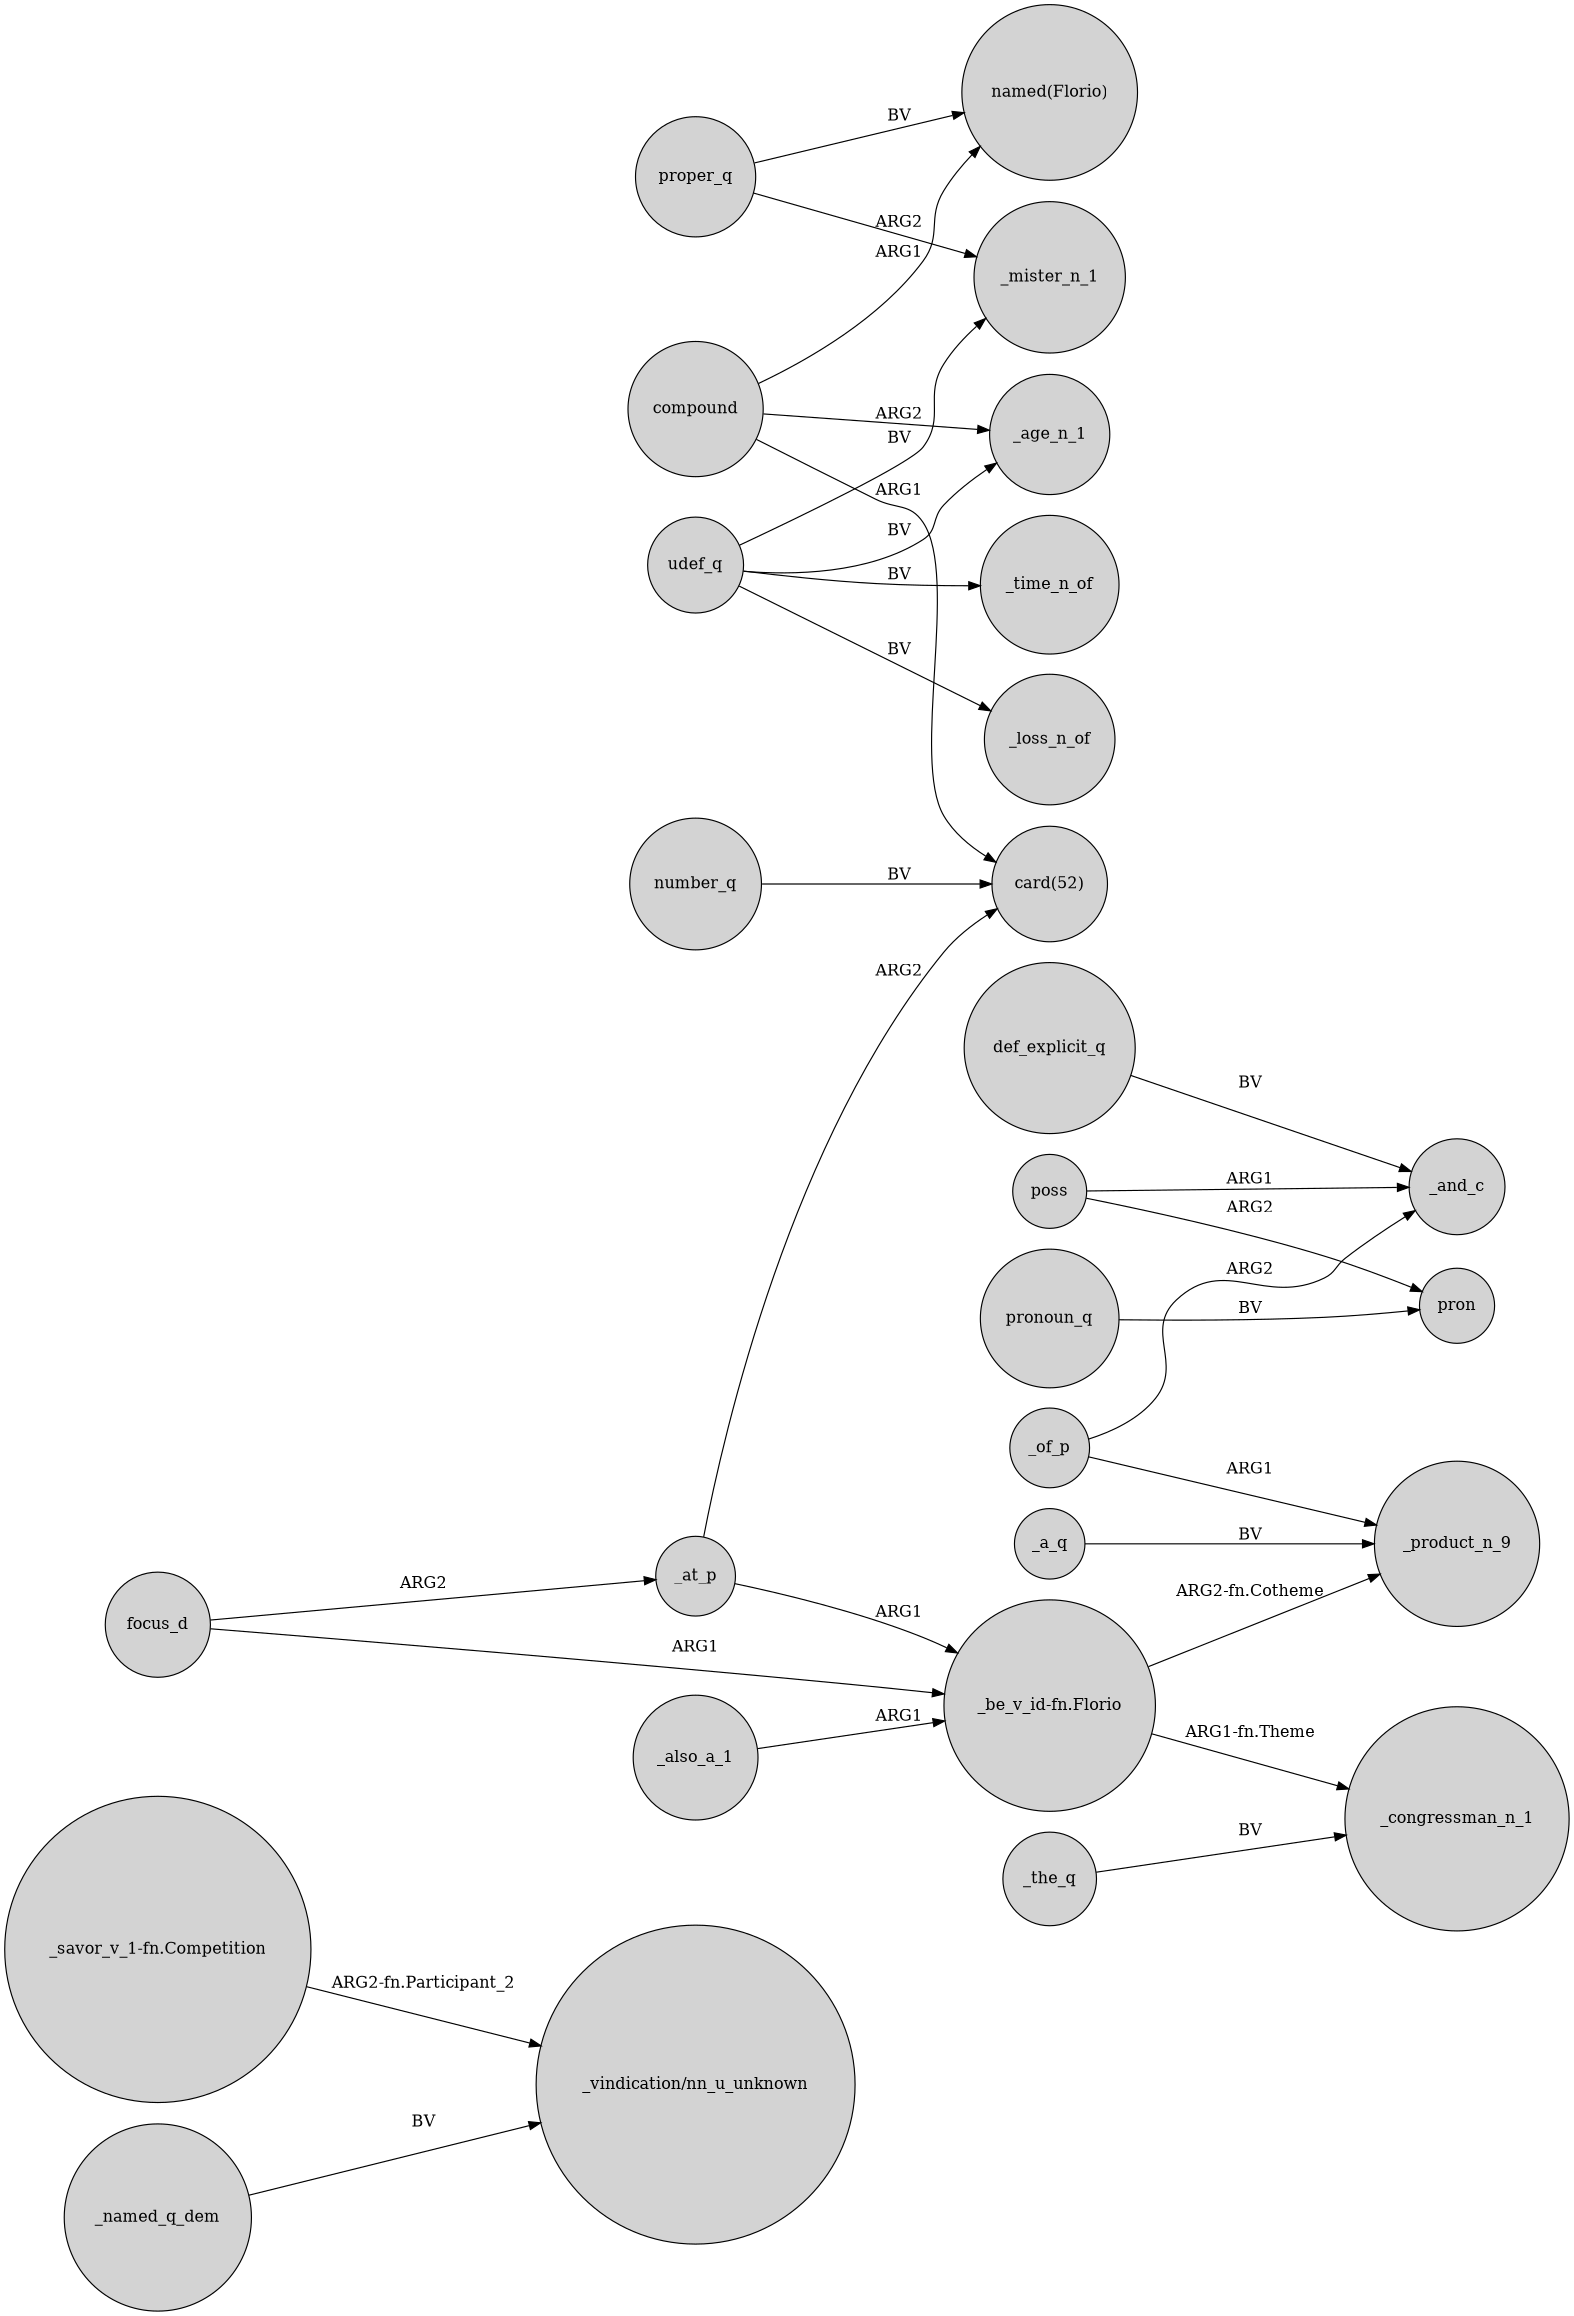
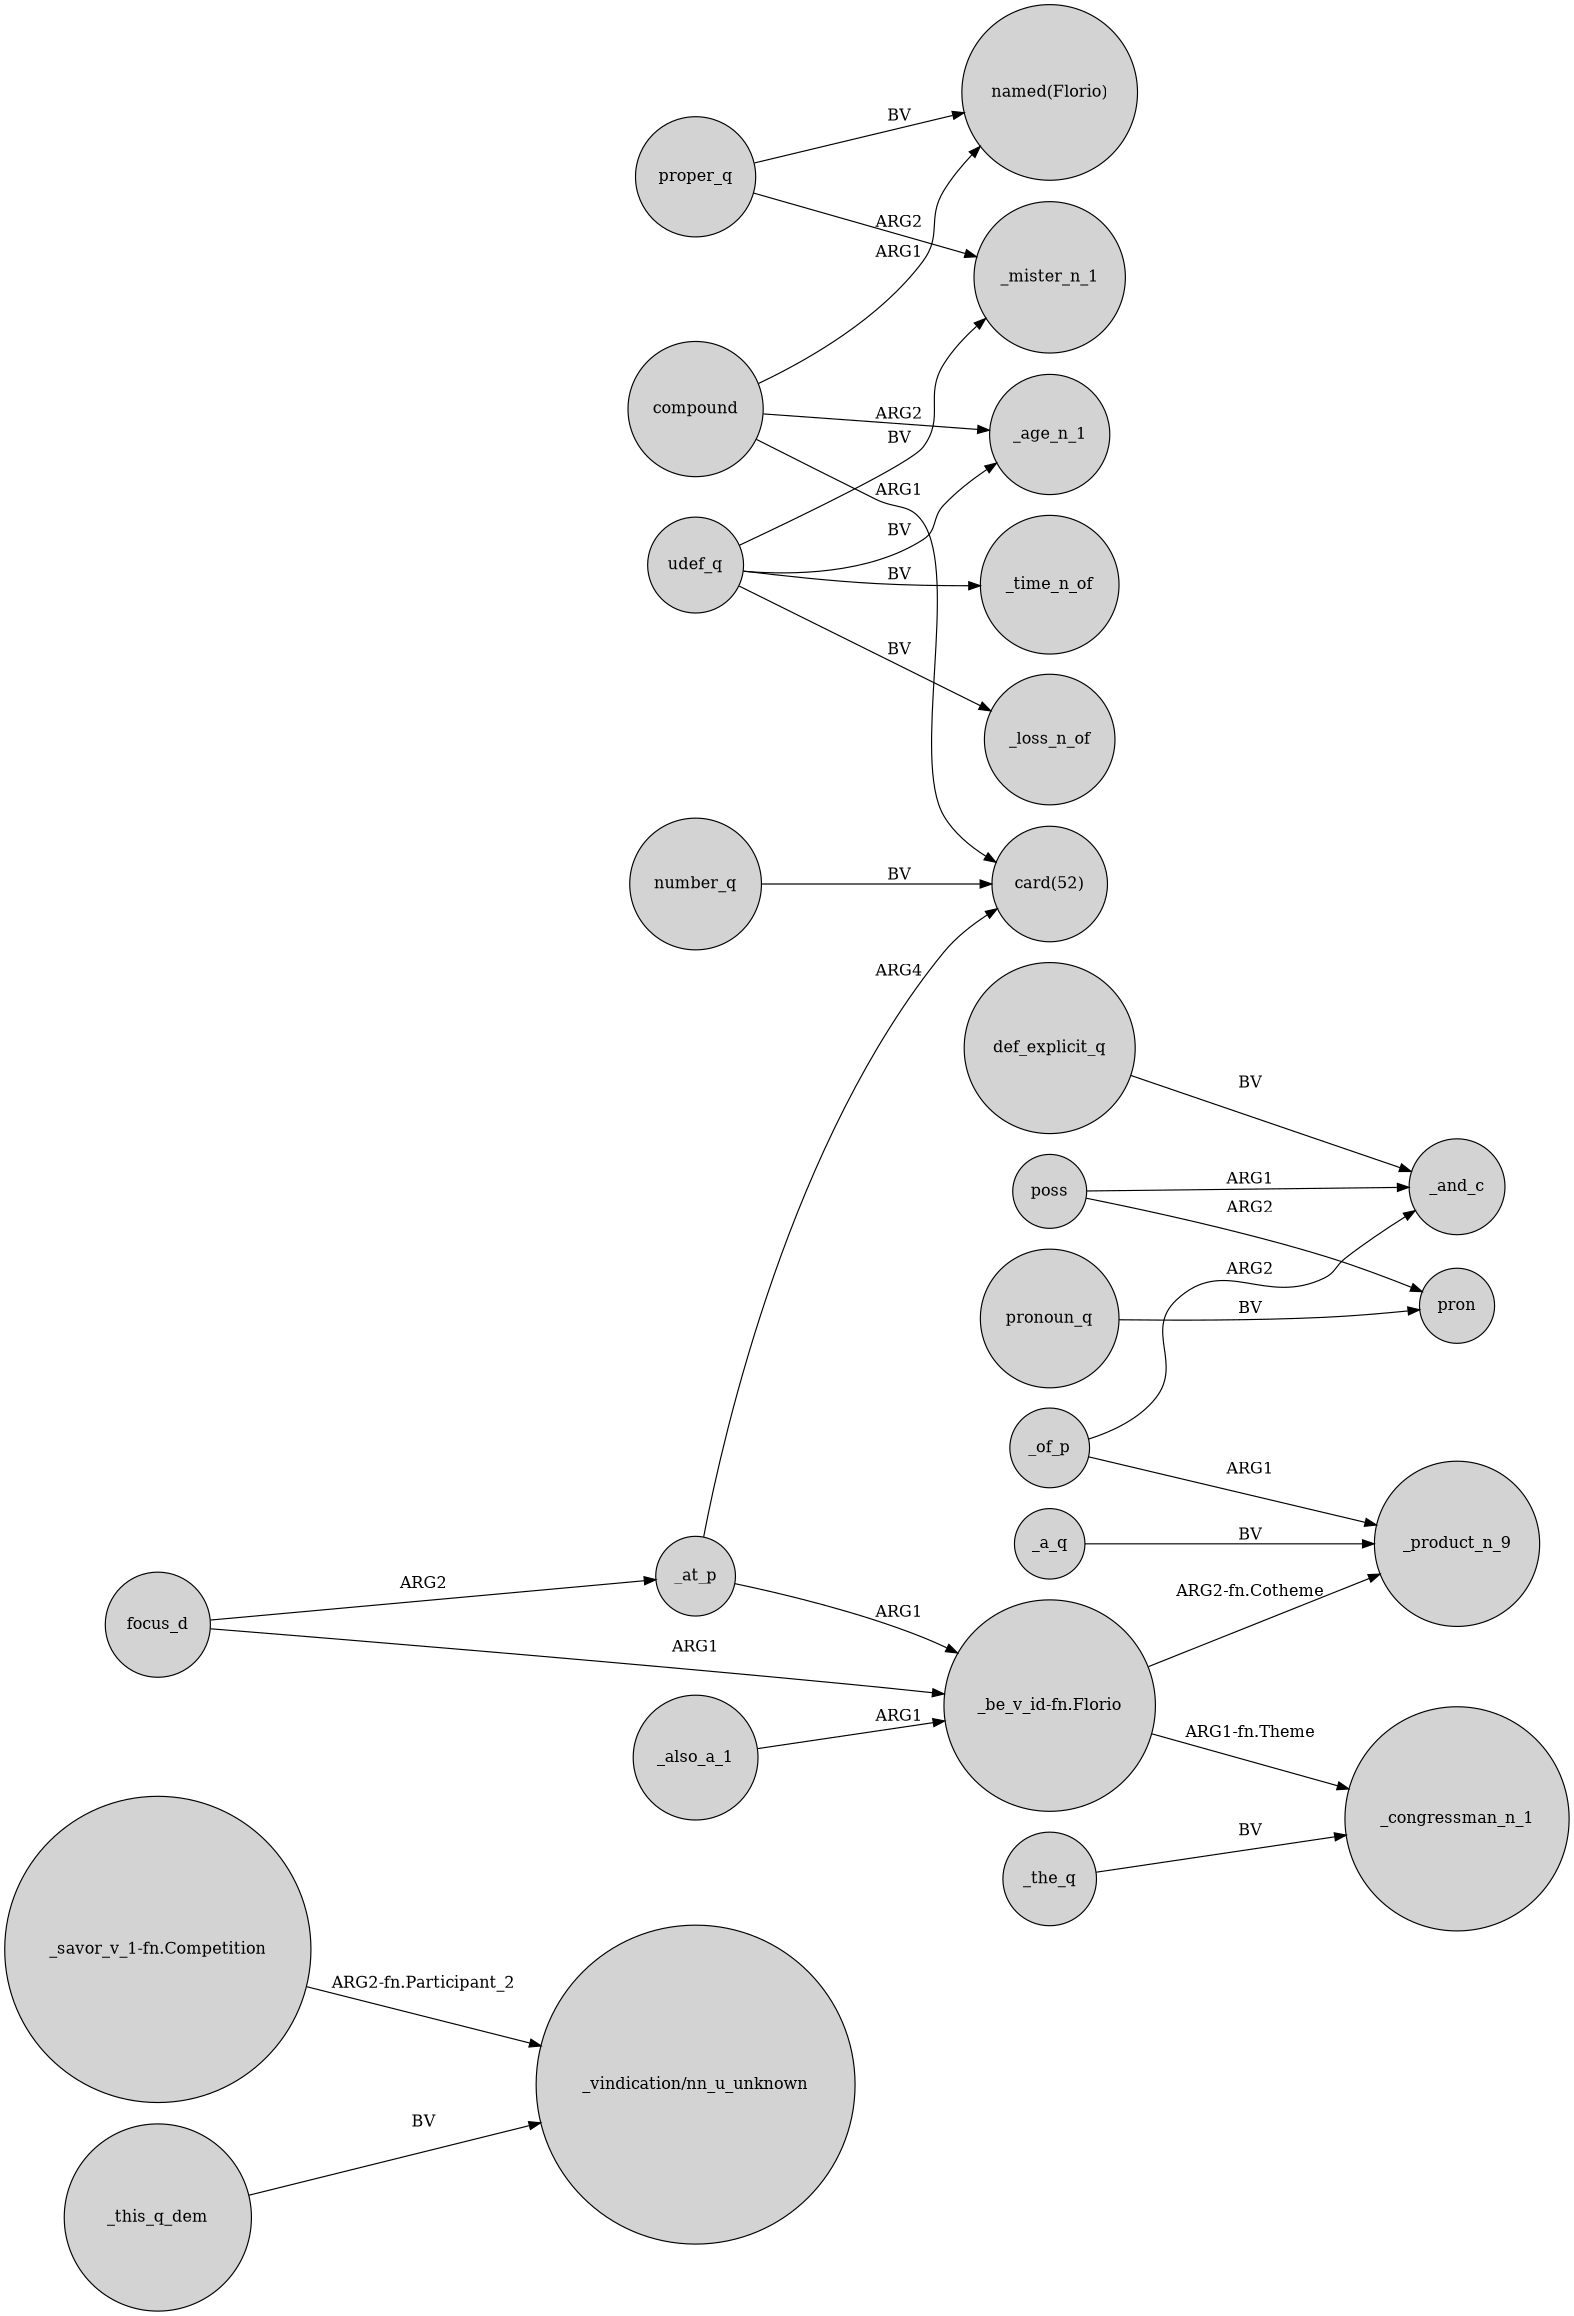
edge "_at_p" -> "card(52)": label "ARG2" -> "ARG4"
node "_named_q_dem": label "_named_q_dem" -> "_this_q_dem"
